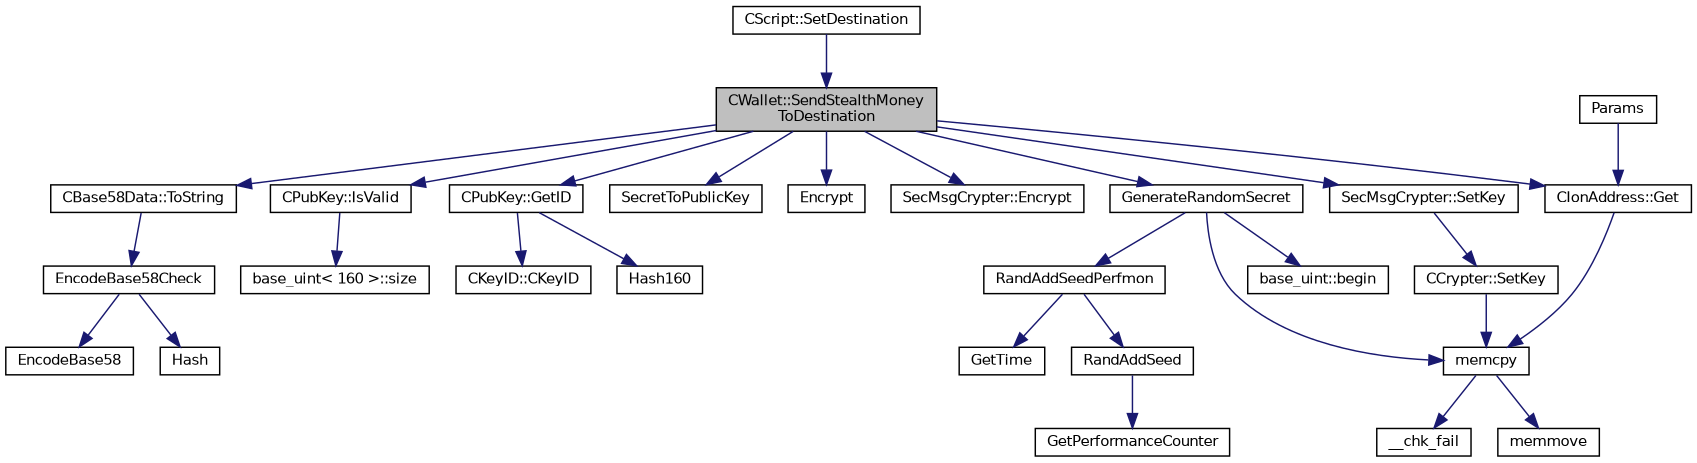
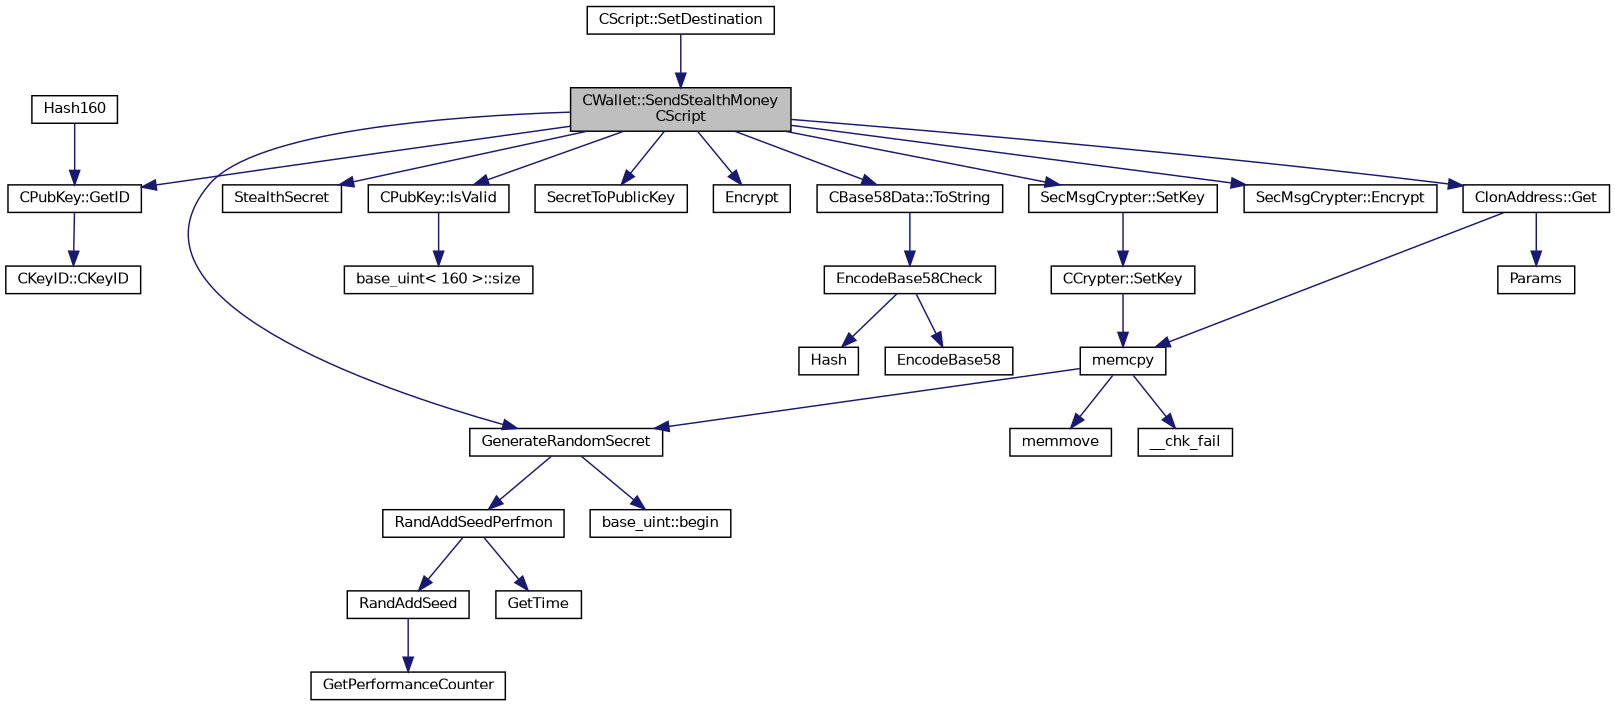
node "CWallet::SendStealthMoney ToDestination": label "CWallet::SendStealthMoney ToDestination" -> "CWallet::SendStealthMoney CScript"
edge "Params" -> "CIonAddress::Get": reversed
node "StealthSecret": added
edge "CPubKey::GetID" -> "Hash160": reversed
edge "GenerateRandomSecret" -> "memcpy": reversed
